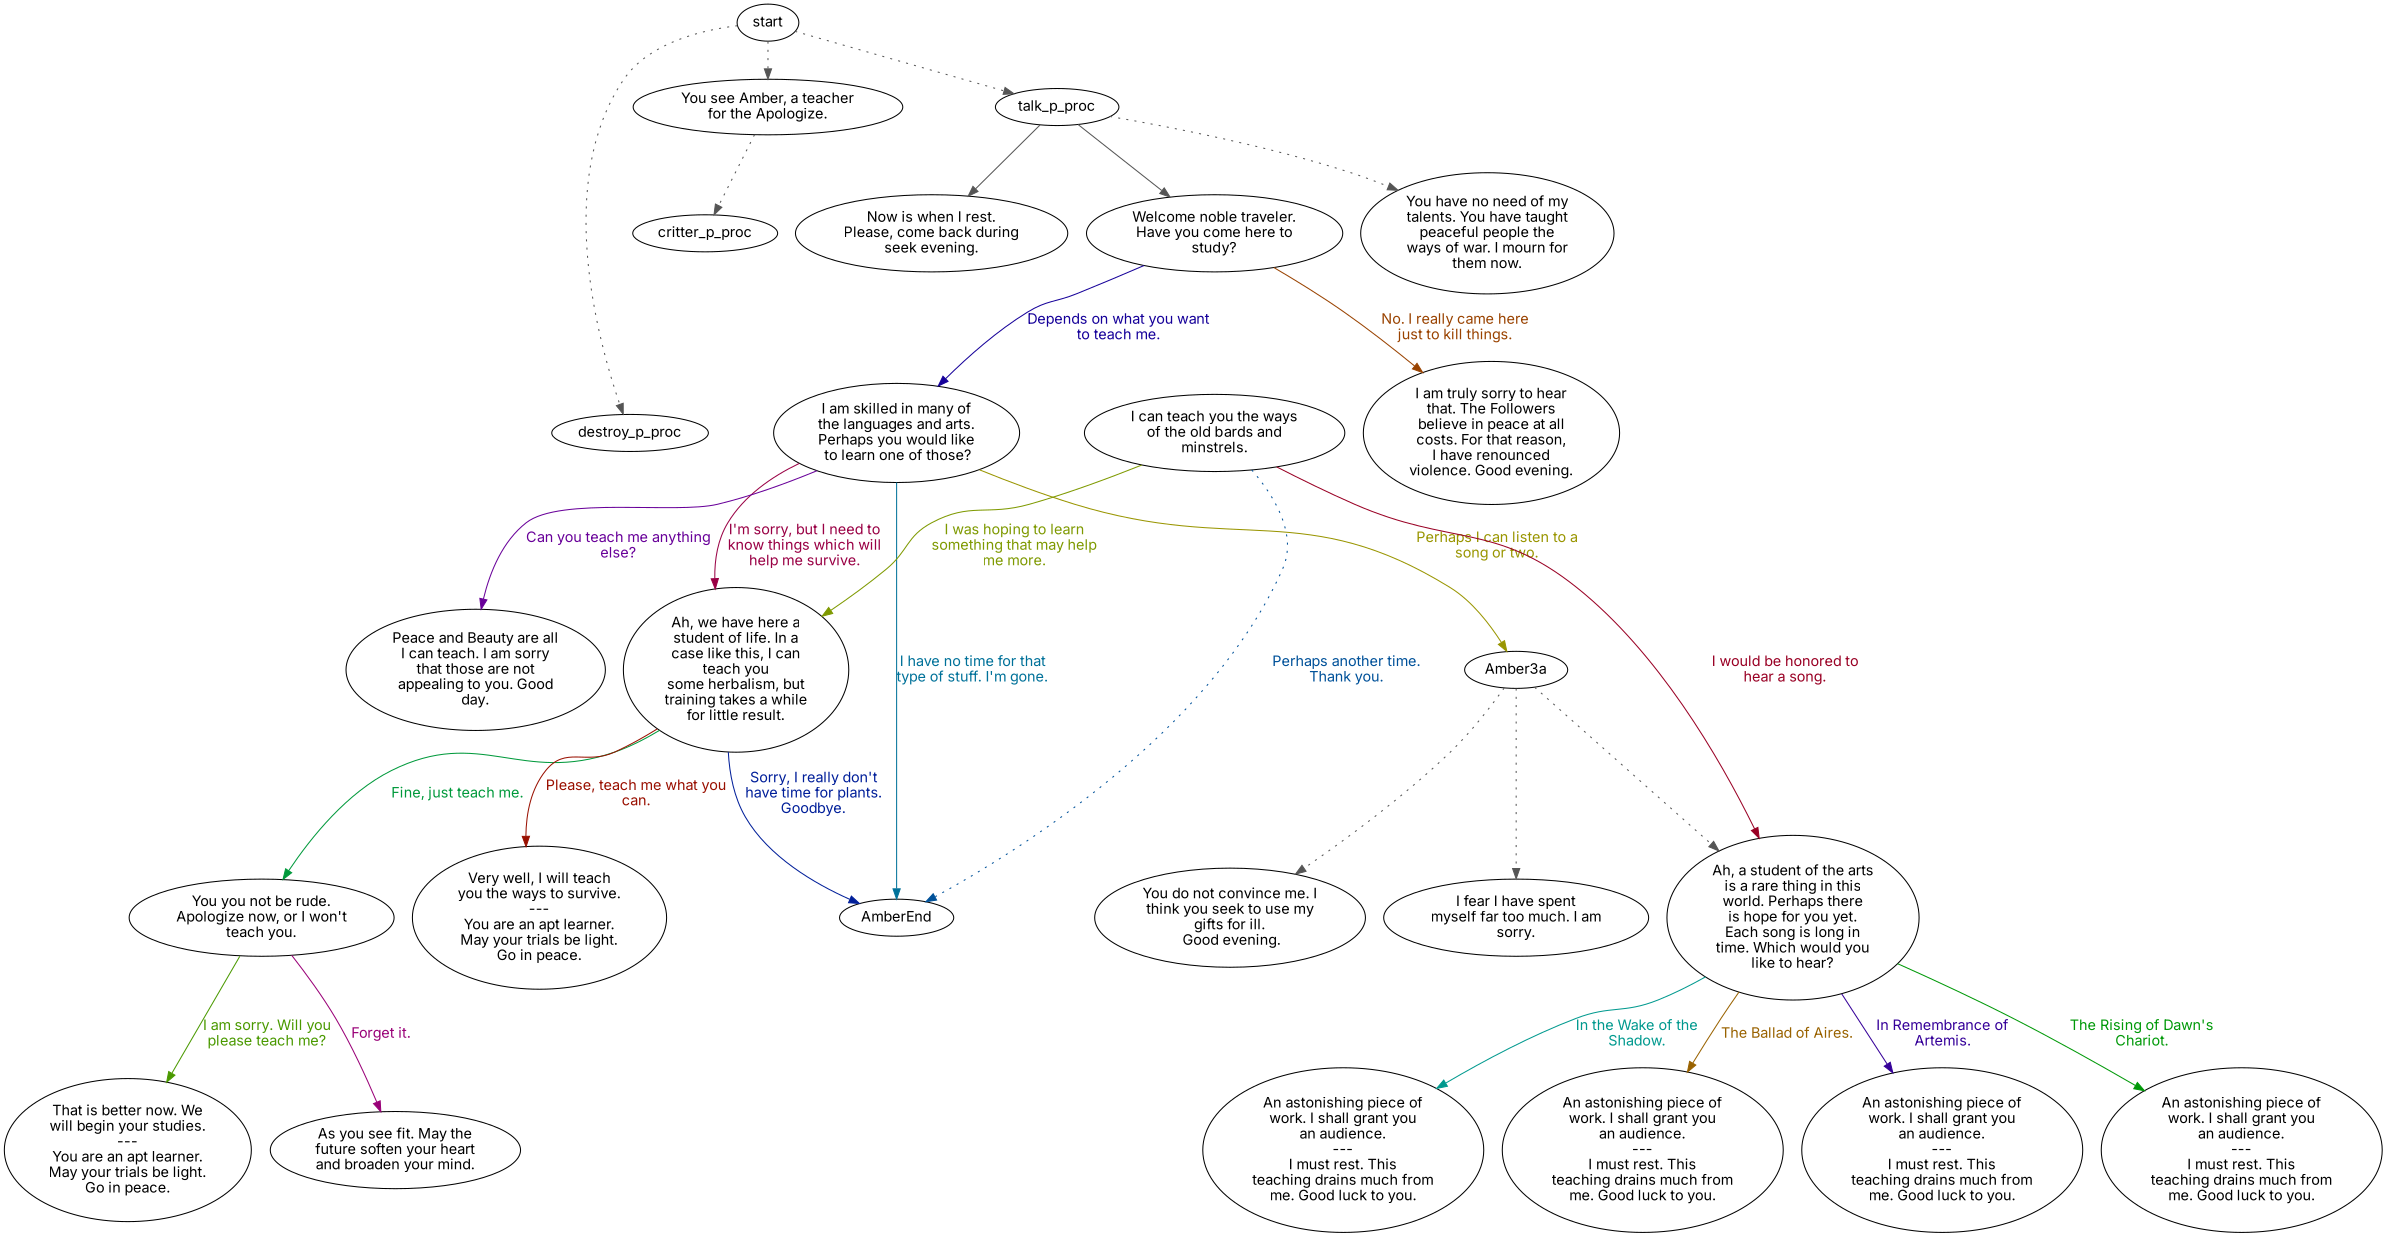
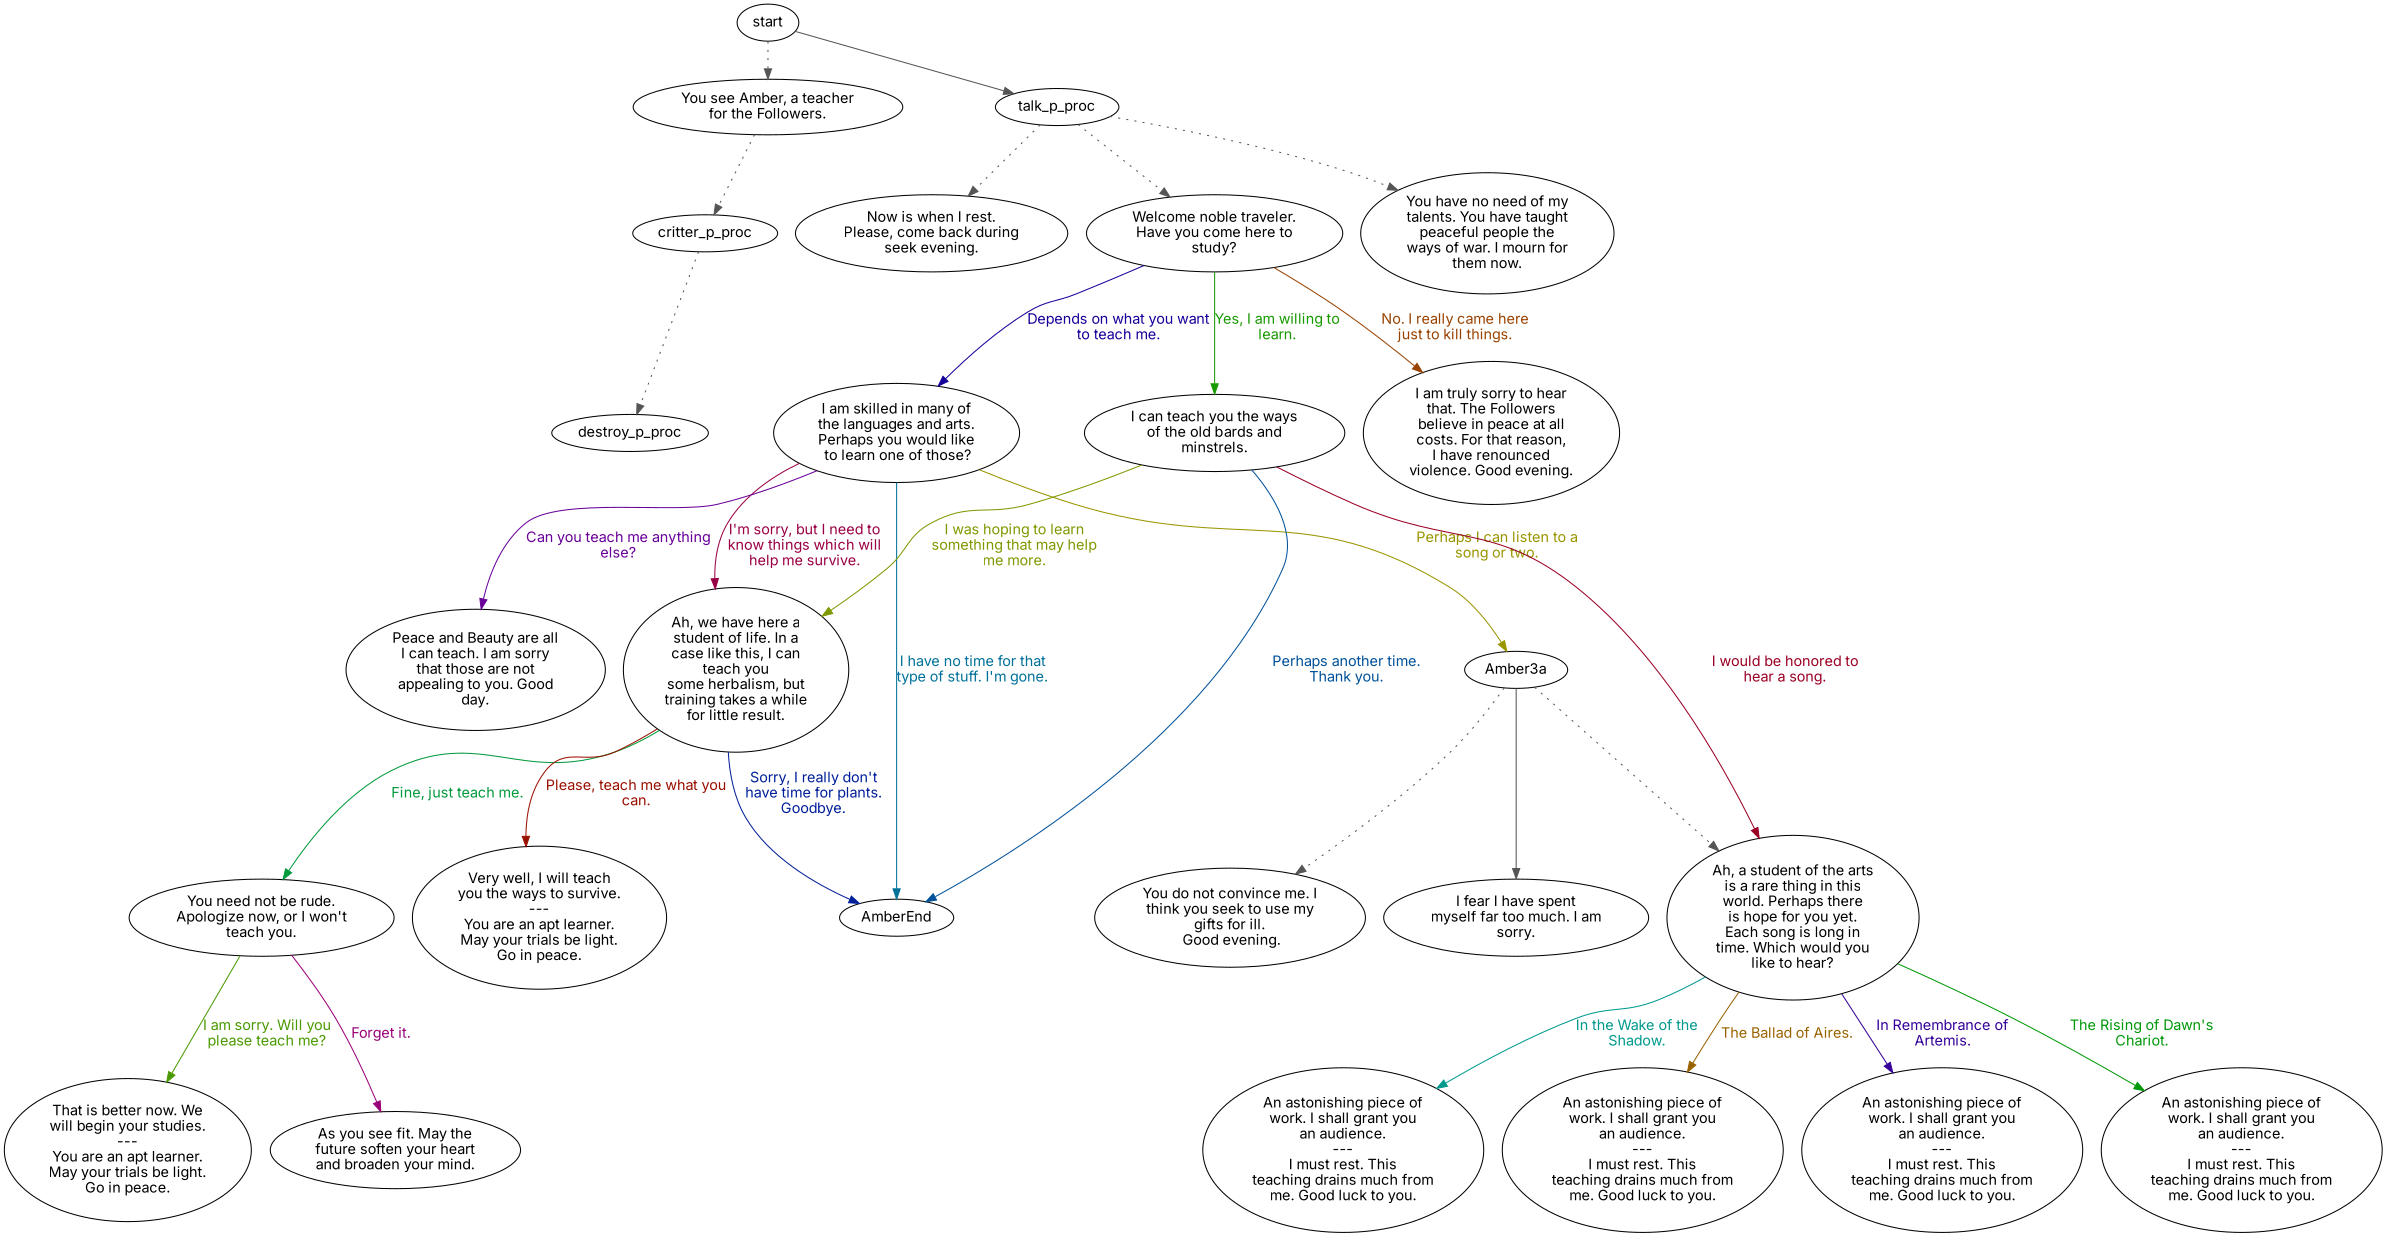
edge "start" -> "talk_p_proc": style dotted -> solid
node "You see Amber, a teacher for the Apologize.": label "You see Amber, a teacher for the Apologize." -> "You see Amber, a teacher for the Followers."
edge "talk_p_proc" -> "Now is when I rest. Please, come back during seek evening.": style solid -> dotted
edge "talk_p_proc" -> "Welcome noble traveler. Have you come here to study?": style solid -> dotted
edge "start" -> "destroy_p_proc": now "critter_p_proc" -> "destroy_p_proc"
edge "Welcome noble traveler. Have you come here to study?" -> "I can teach you the ways of the old bards and minstrels.": added, label "Yes, I am willing to learn."
edge "I can teach you the ways of the old bards and minstrels." -> "AmberEnd": style dotted -> solid
edge "Amber3a" -> "I fear I have spent myself far too much. I am sorry.": style dotted -> solid
node "You you not be rude. Apologize now, or I won't teach you.": label "You you not be rude. Apologize now, or I won't teach you." -> "You need not be rude. Apologize now, or I won't teach you."
